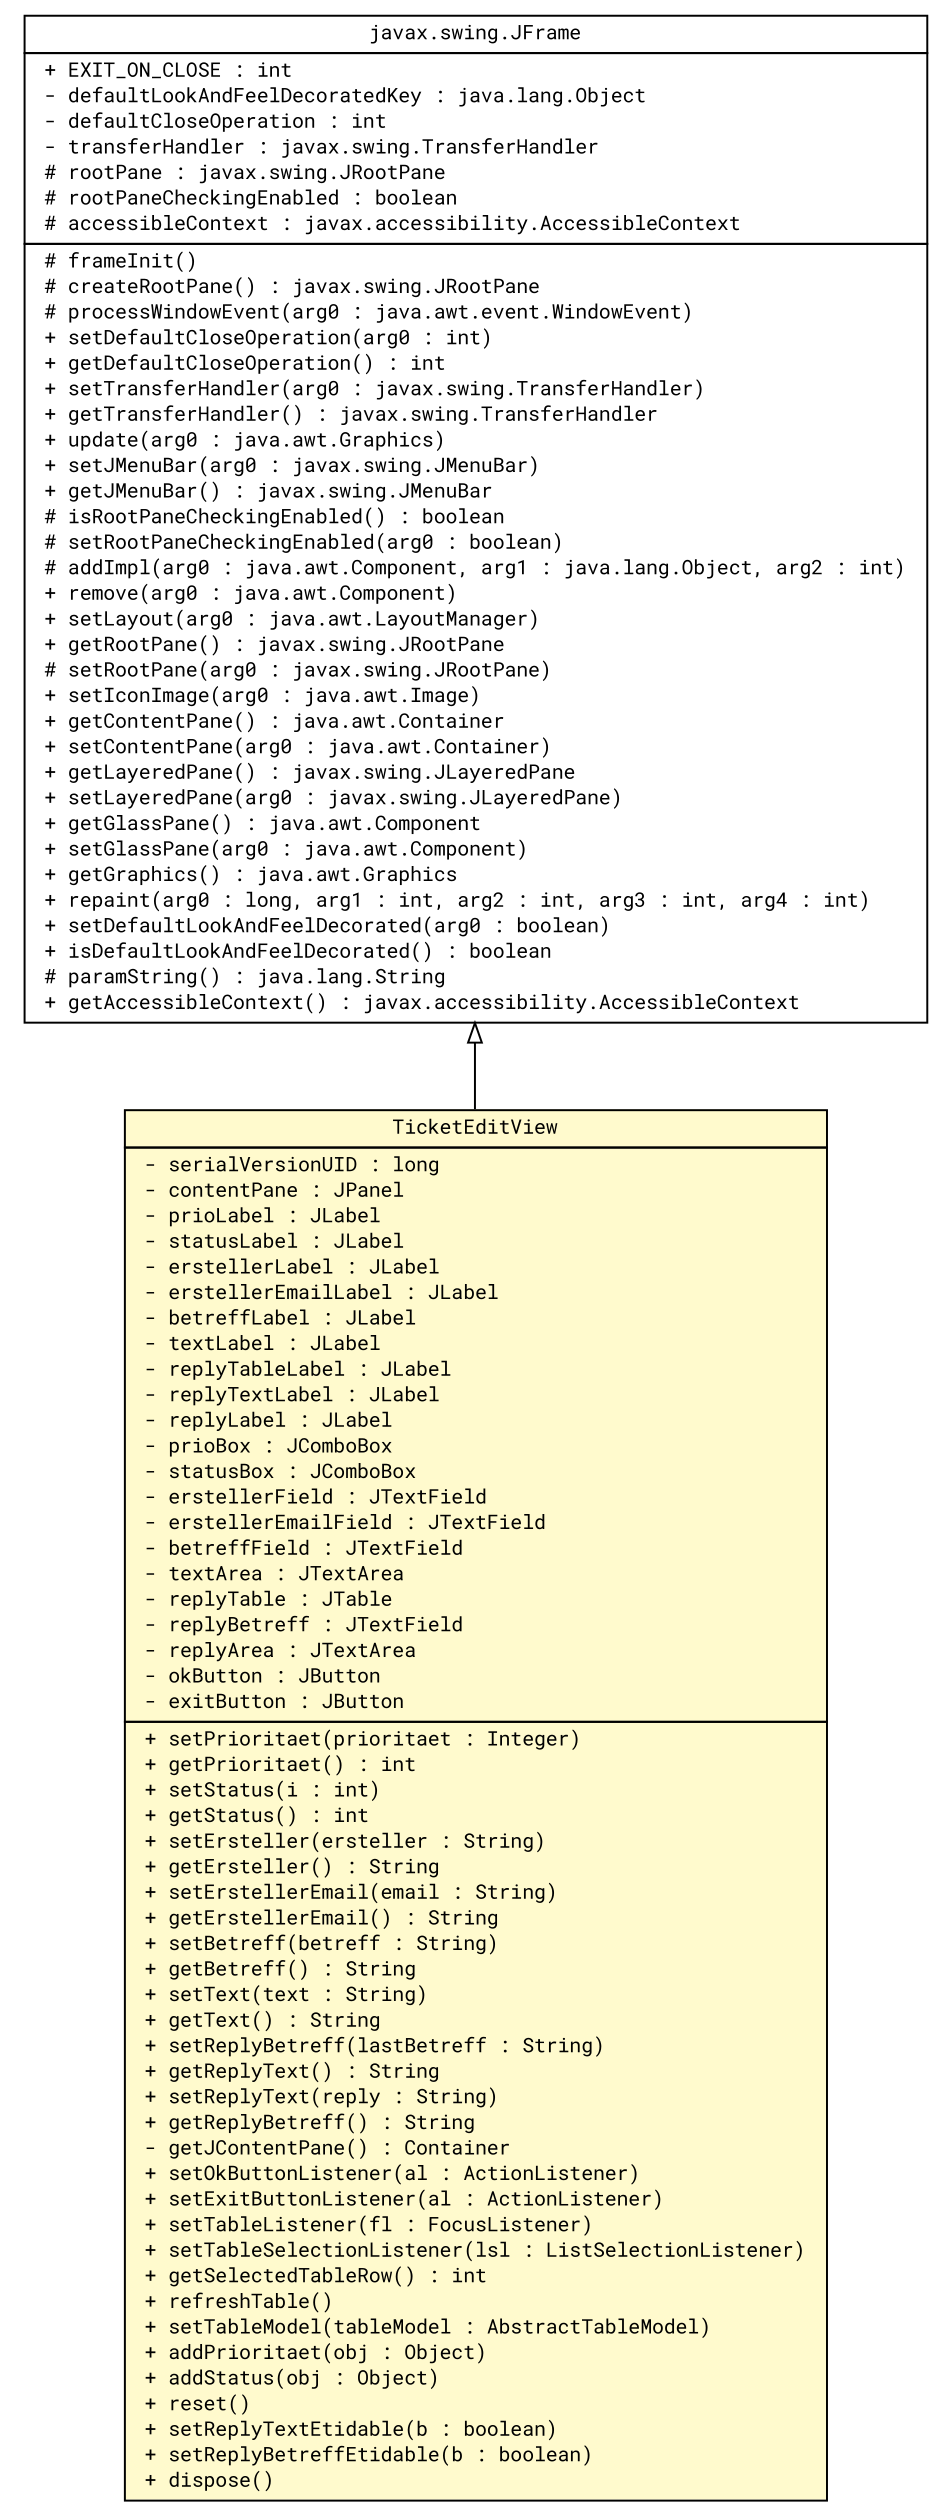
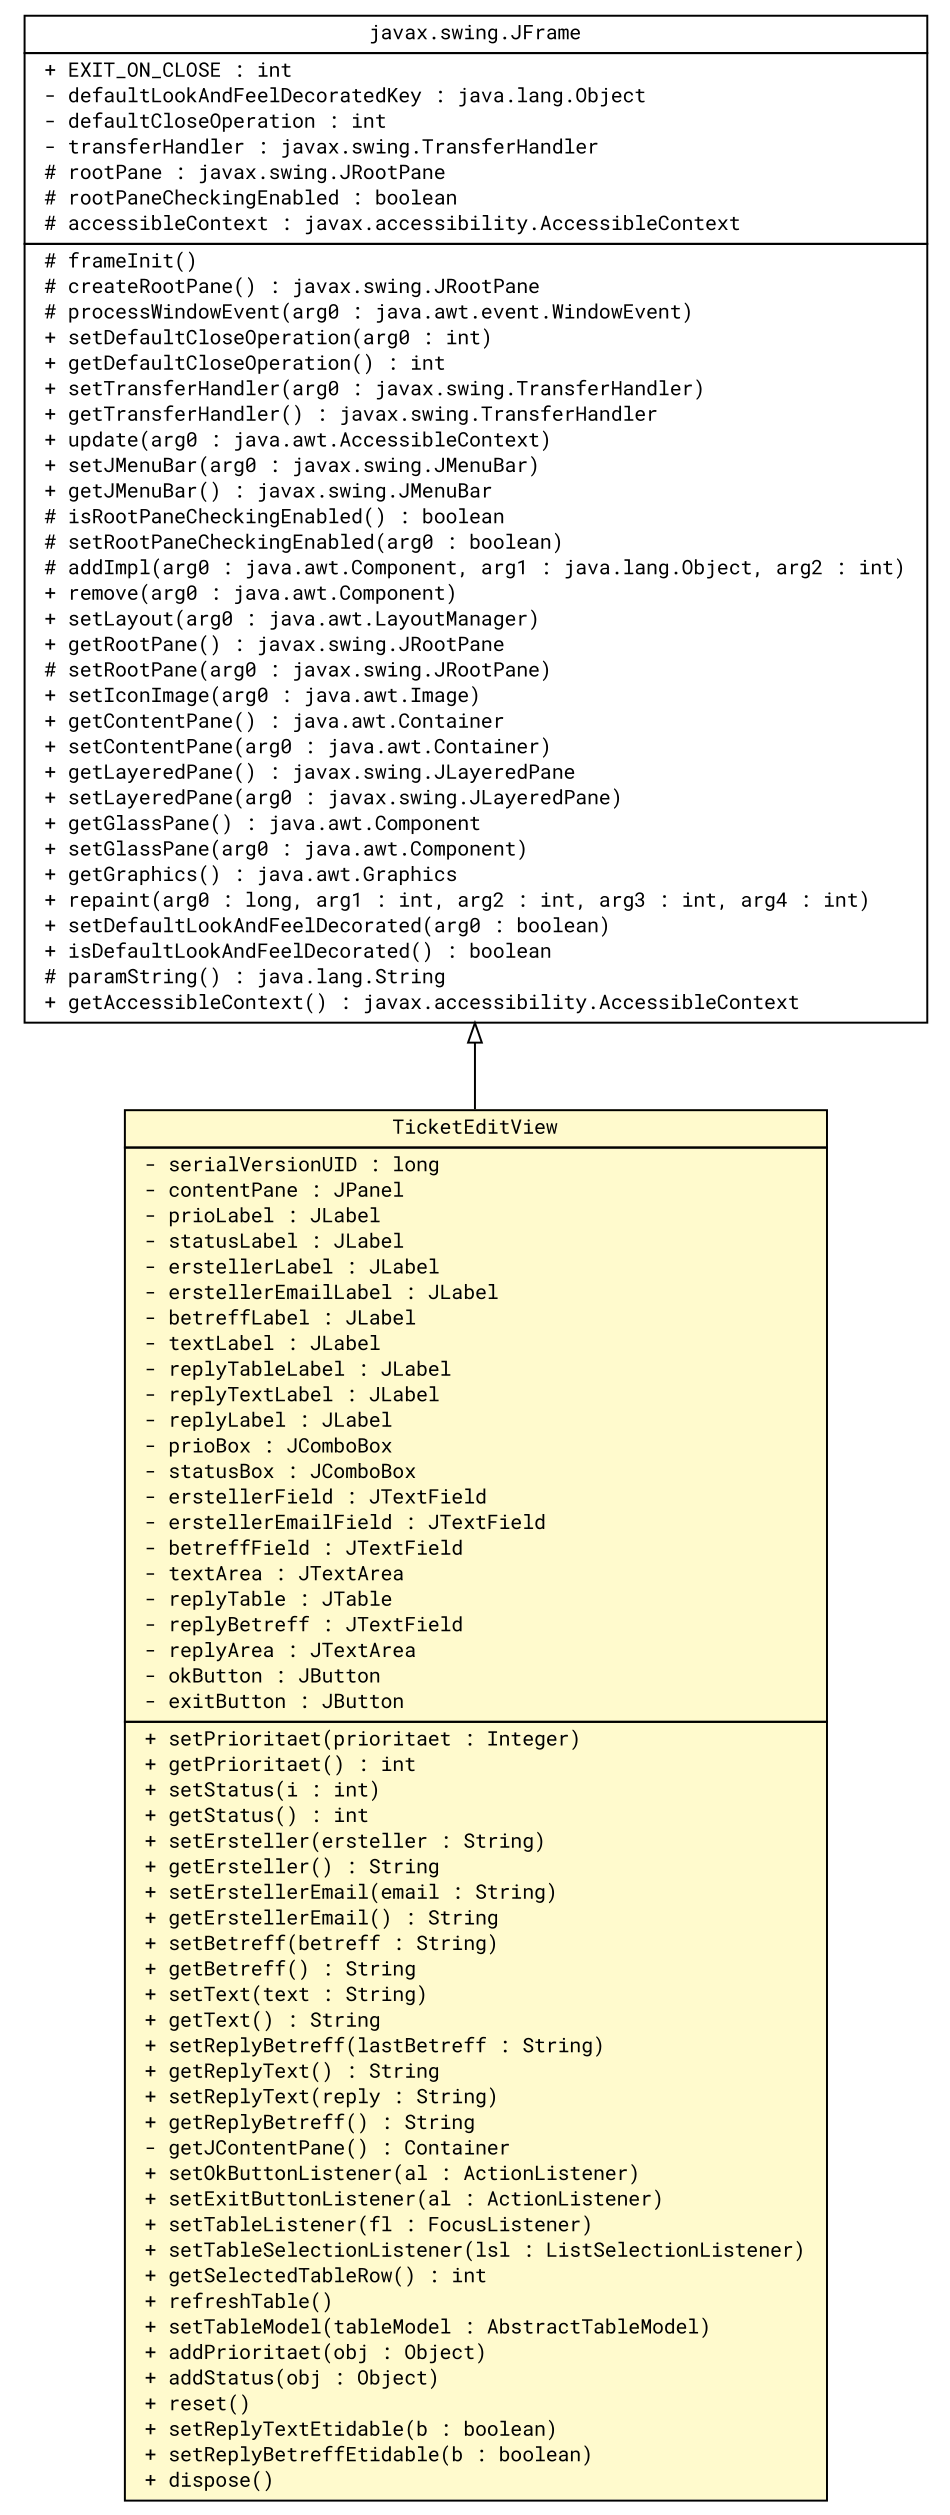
node "javax.swing.JFrame": text "+ update(arg0 : java.awt.Graphics)" -> "+ update(arg0 : java.awt.AccessibleContext)"
